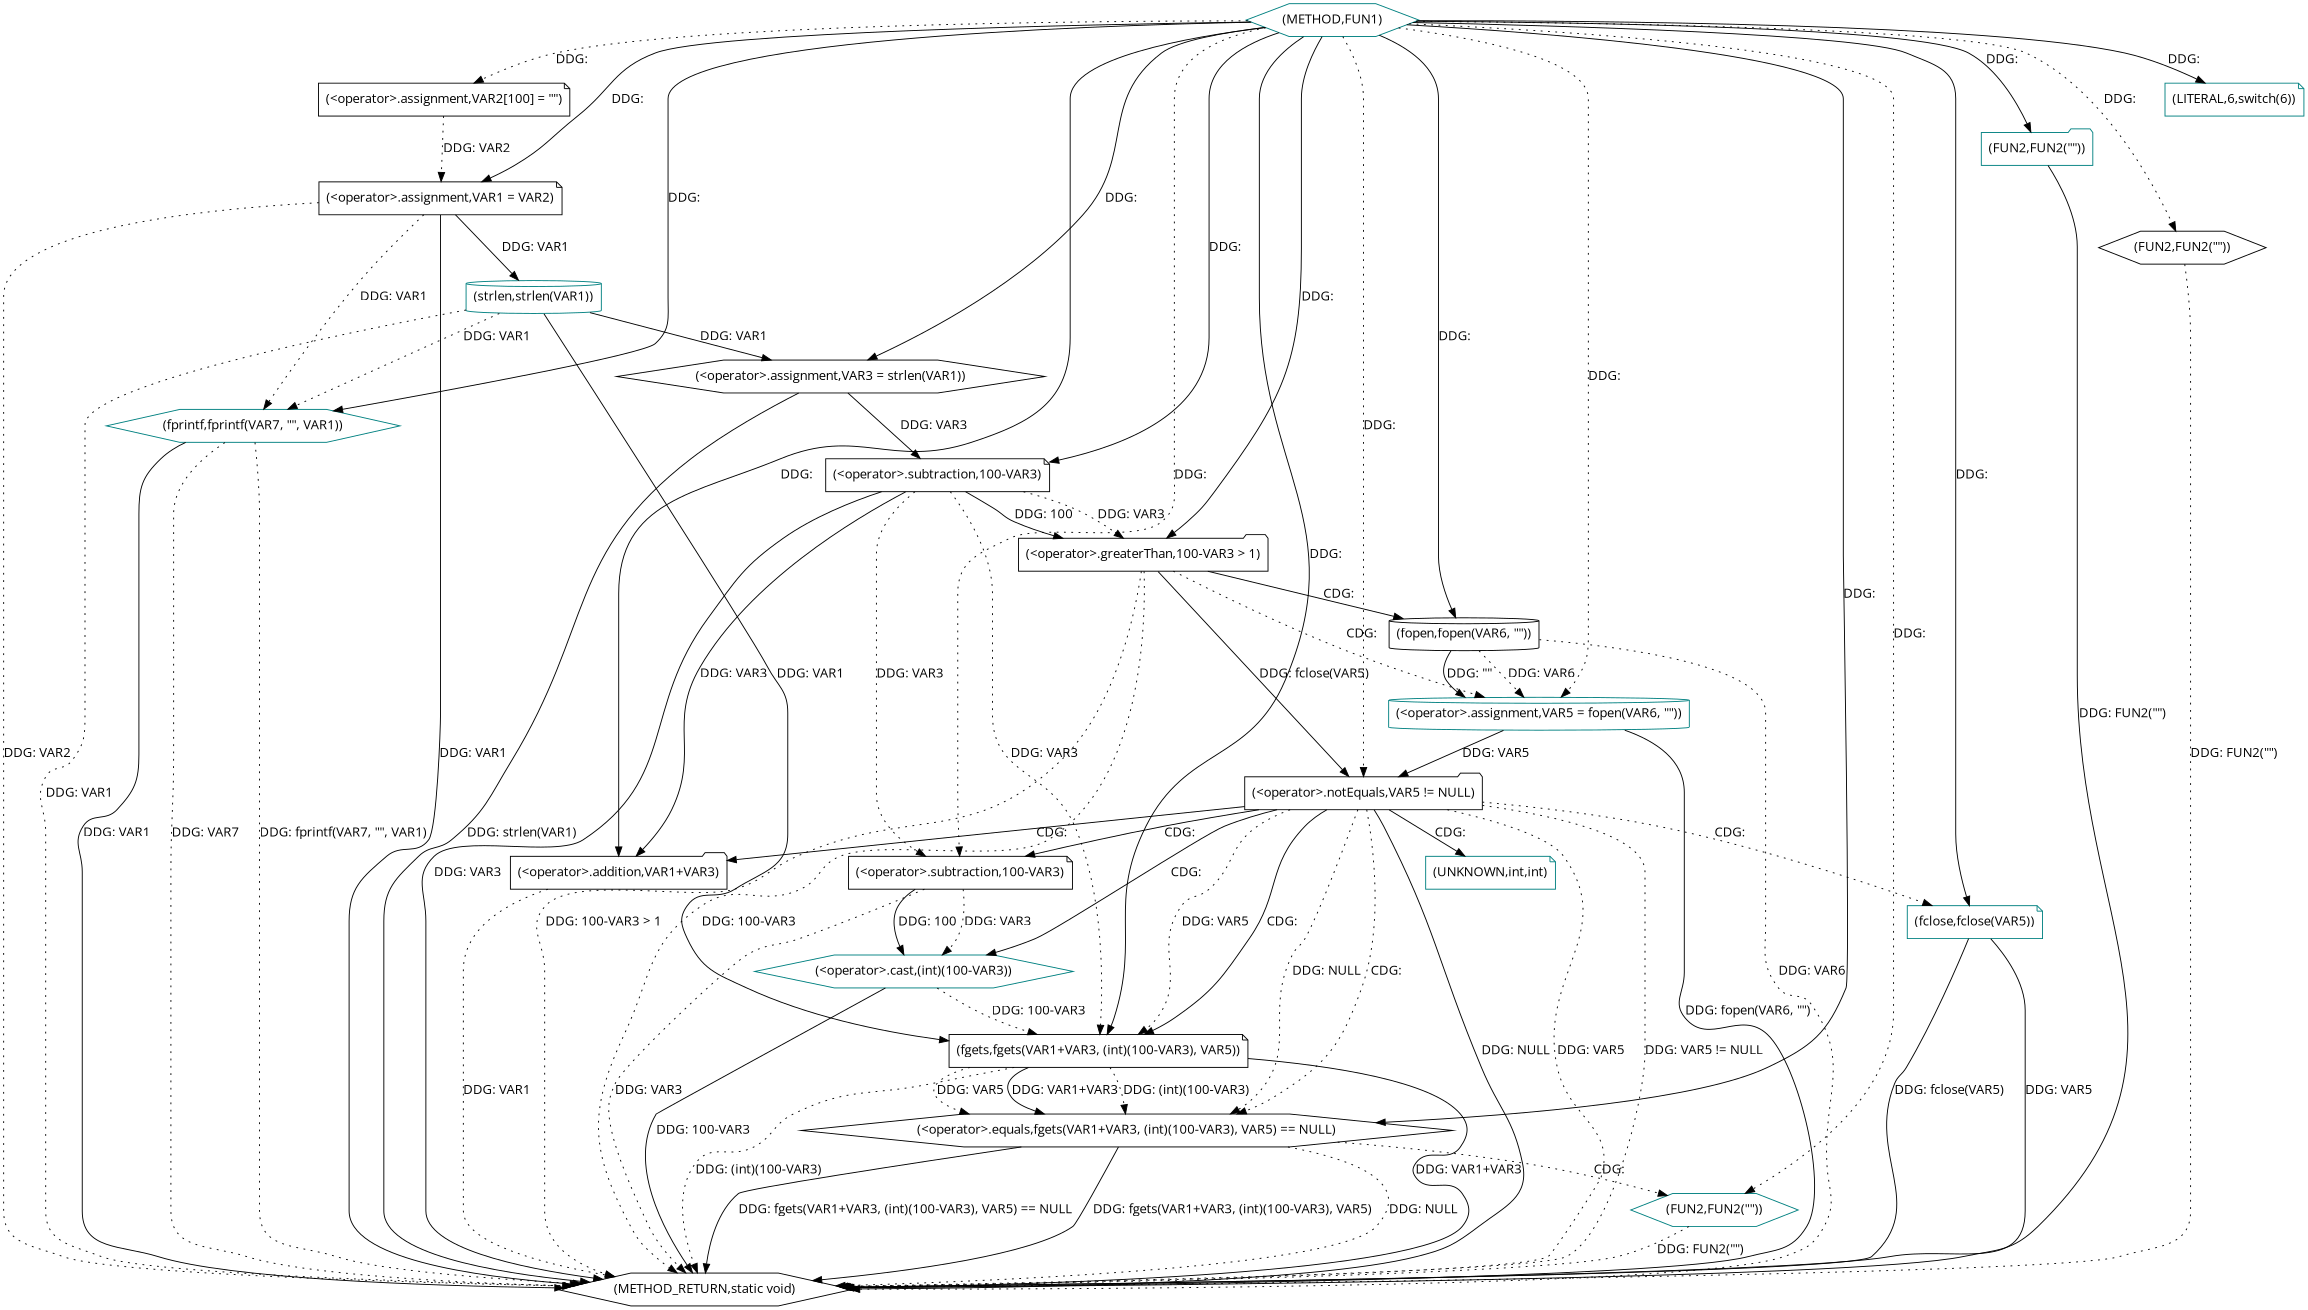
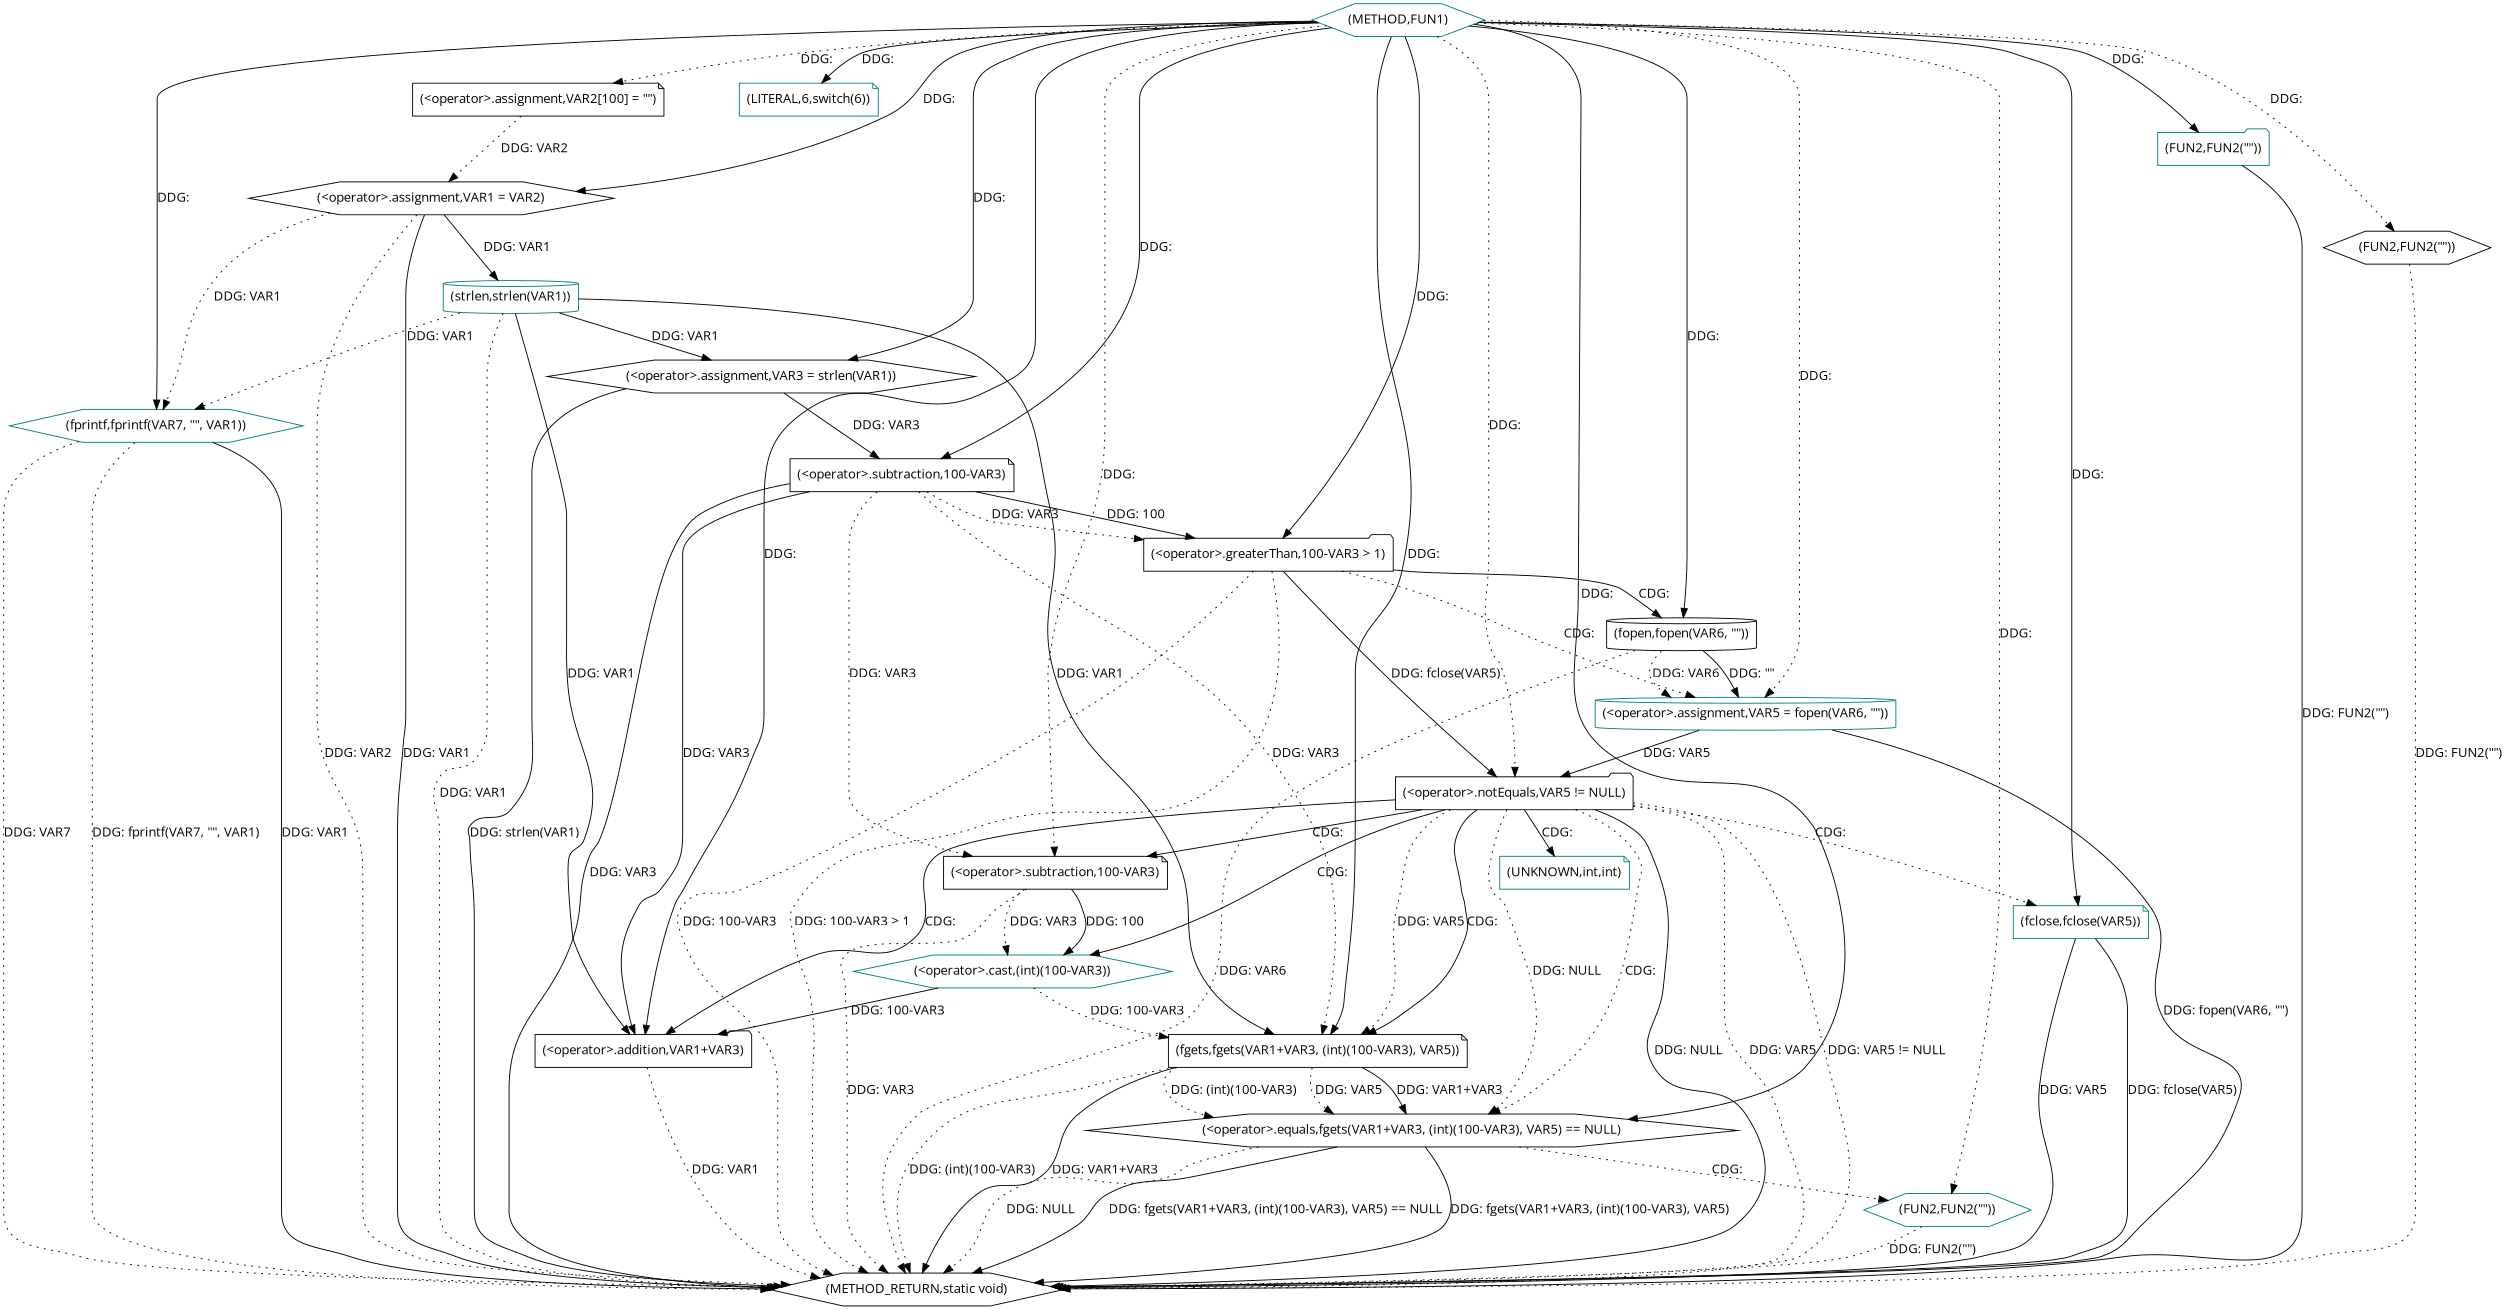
node "(<operator>.assignment,VAR1 = VAR2)": shape note -> hexagon
edge "(strlen,strlen(VAR1))" -> "(<operator>.addition,VAR1+VAR3)": added, label "DDG: VAR1"
edge "(<operator>.cast,(int)(100-VAR3))" -> "(METHOD_RETURN,static void)": now "(<operator>.cast,(int)(100-VAR3))" -> "(<operator>.addition,VAR1+VAR3)"
